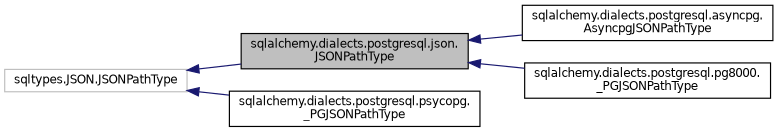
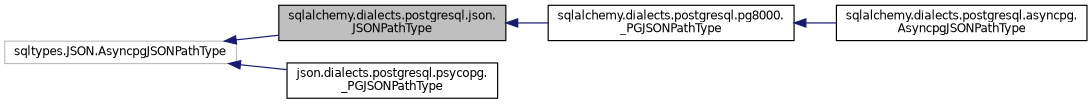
edge "sqlalchemy.dialects.postgresql.asyncpg. AsyncpgJSONPathType" -> "sqlalchemy.dialects.postgresql.json. JSONPathType": now "sqlalchemy.dialects.postgresql.asyncpg. AsyncpgJSONPathType" -> "sqlalchemy.dialects.postgresql.pg8000. _PGJSONPathType"
node "sqltypes.JSON.JSONPathType": label "sqltypes.JSON.JSONPathType" -> "sqltypes.JSON.AsyncpgJSONPathType"
node "sqlalchemy.dialects.postgresql.psycopg. _PGJSONPathType": label "sqlalchemy.dialects.postgresql.psycopg. _PGJSONPathType" -> "json.dialects.postgresql.psycopg. _PGJSONPathType"
